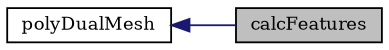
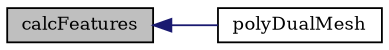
edge "calcFeatures" -> "polyDualMesh": reversed
